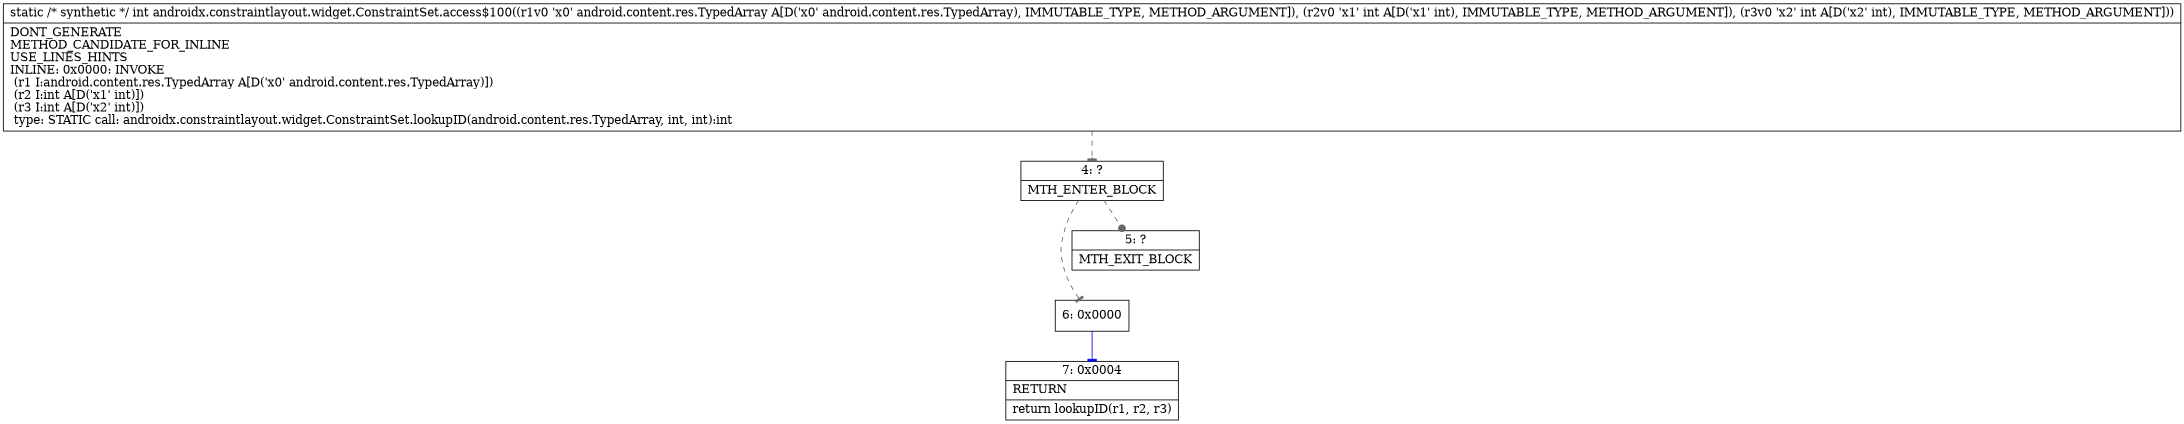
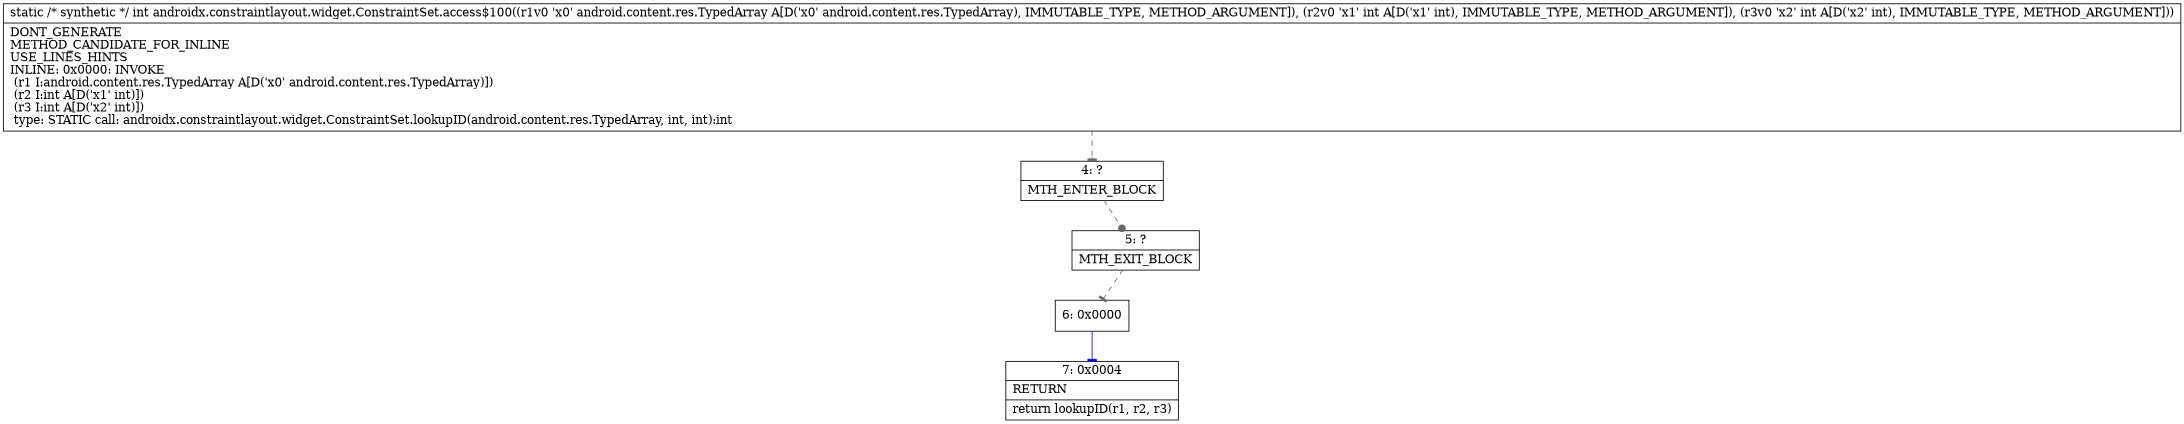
edge "4: ?" -> "6: 0x0000": now "5: ?" -> "6: 0x0000"
